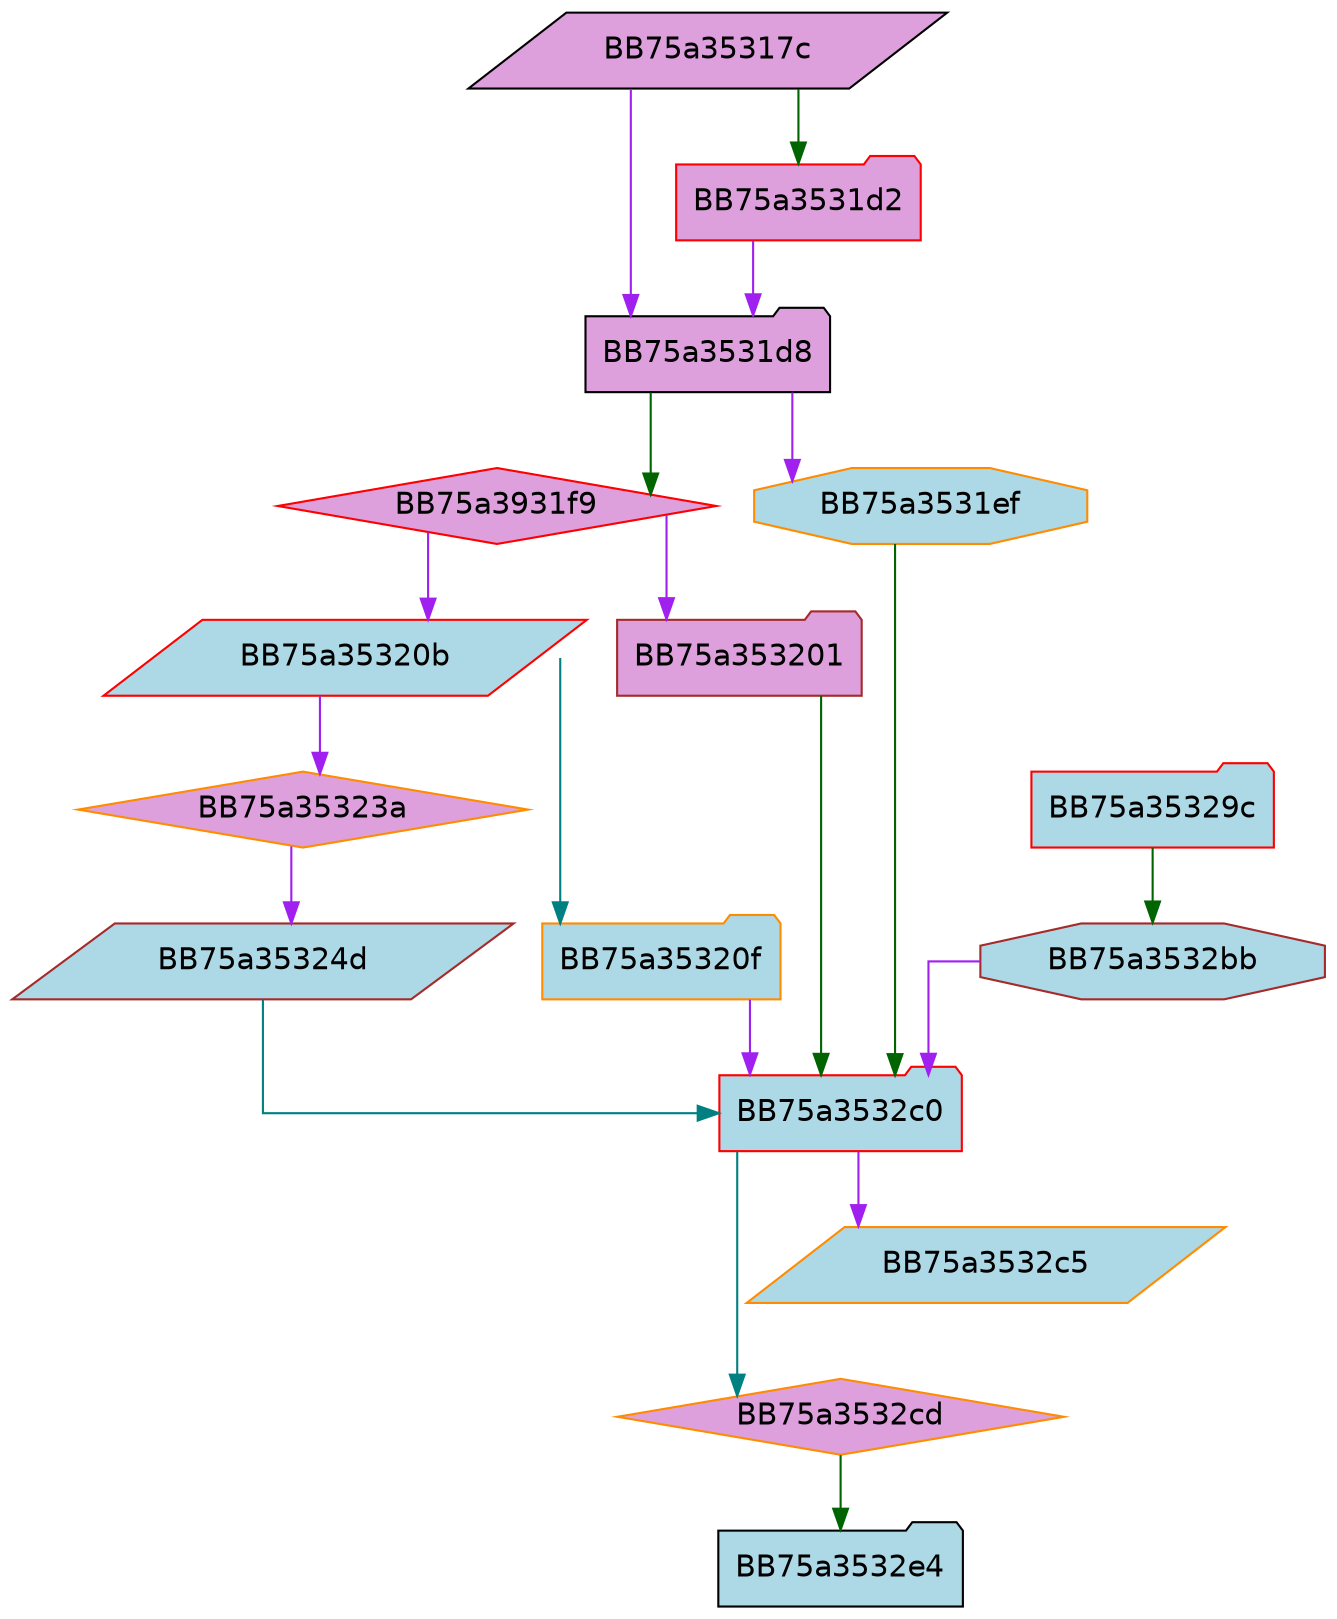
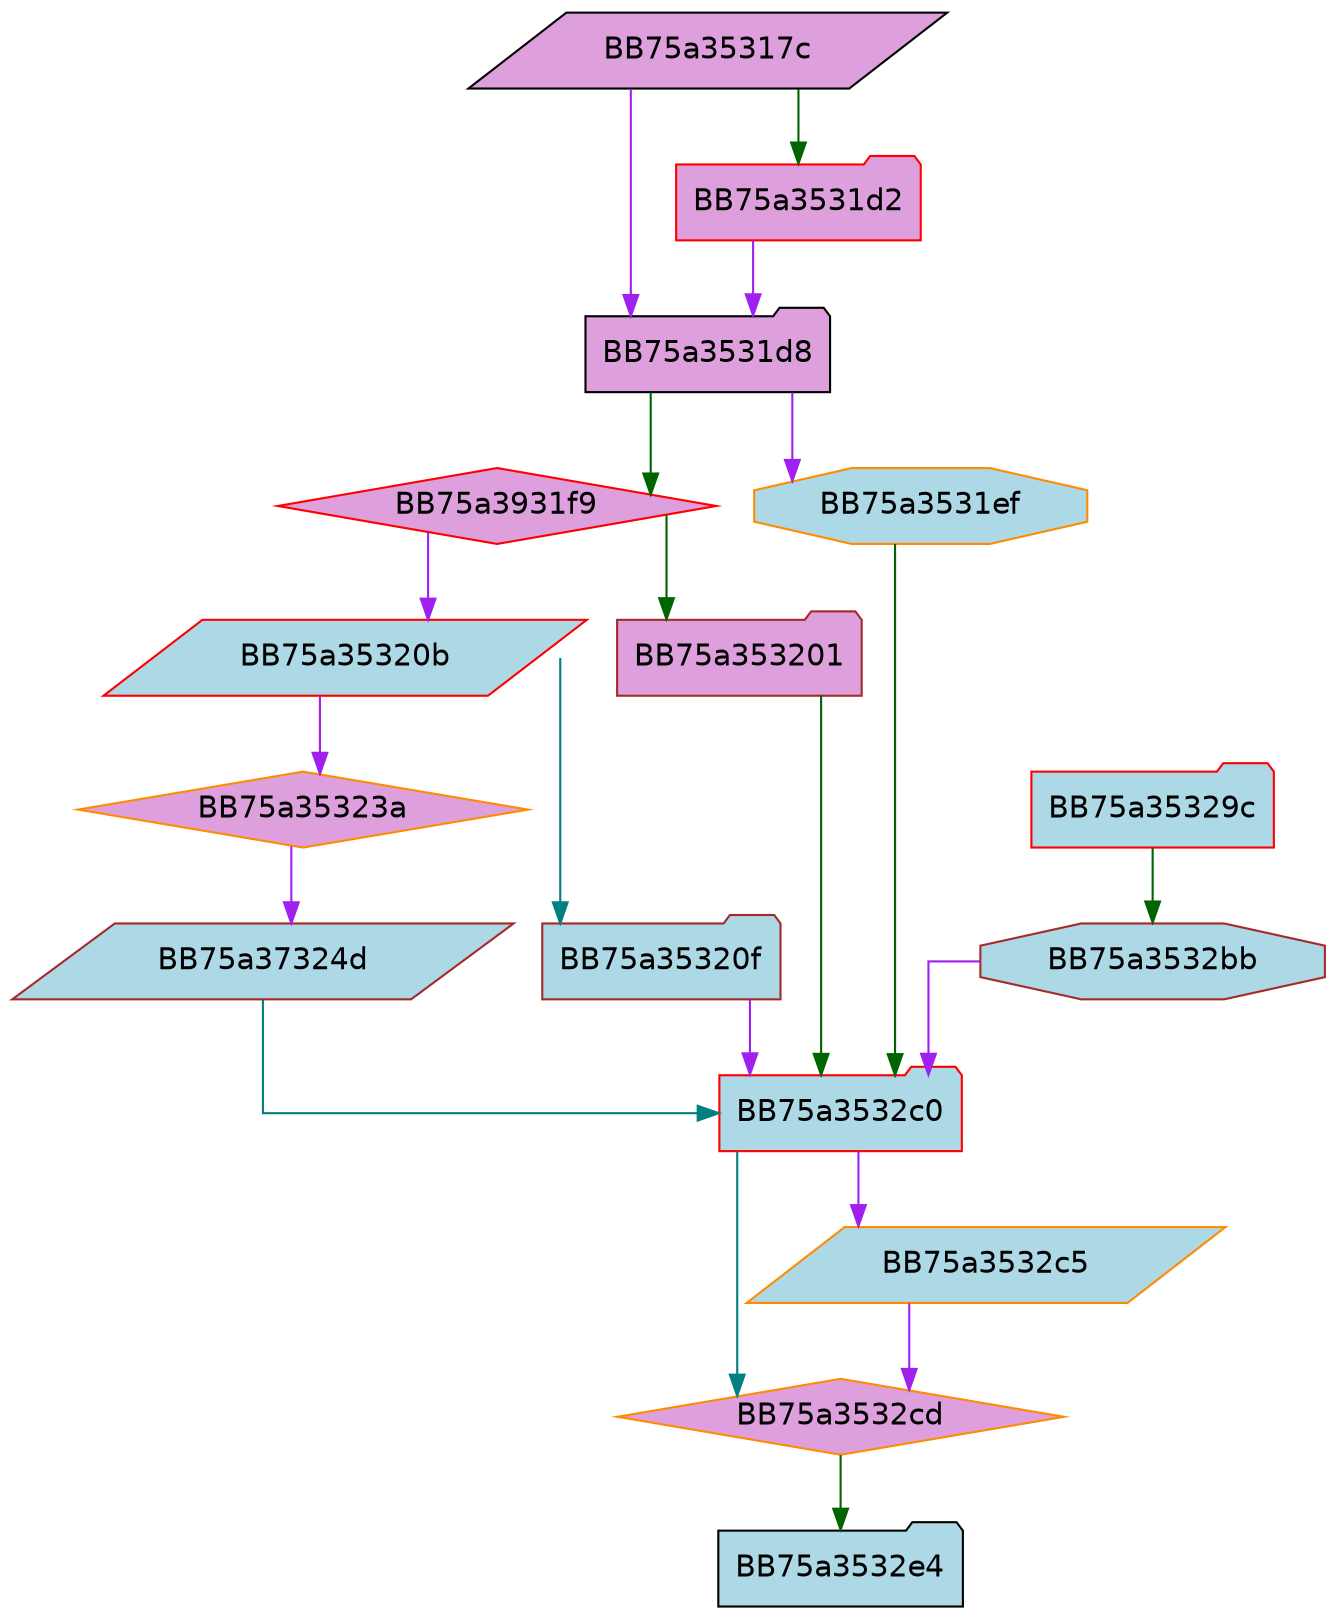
edge "BB75a3931f9" -> "BB75a353201": color purple -> darkgreen
node "BB75a35324d": label "BB75a35324d" -> "BB75a37324d"
node "BB75a35320f": color darkorange -> brown
edge "BB75a3532c5" -> "BB75a3532cd": added
